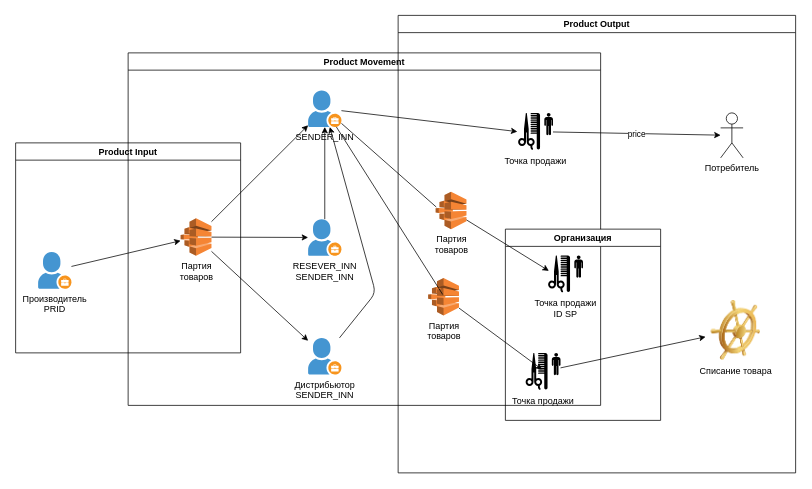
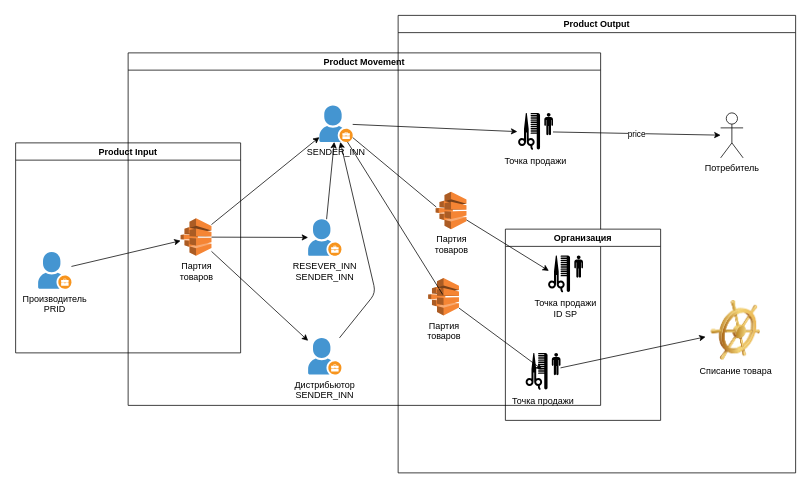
node "SENDER_INN": moved (325, 109) -> (336, 124)
